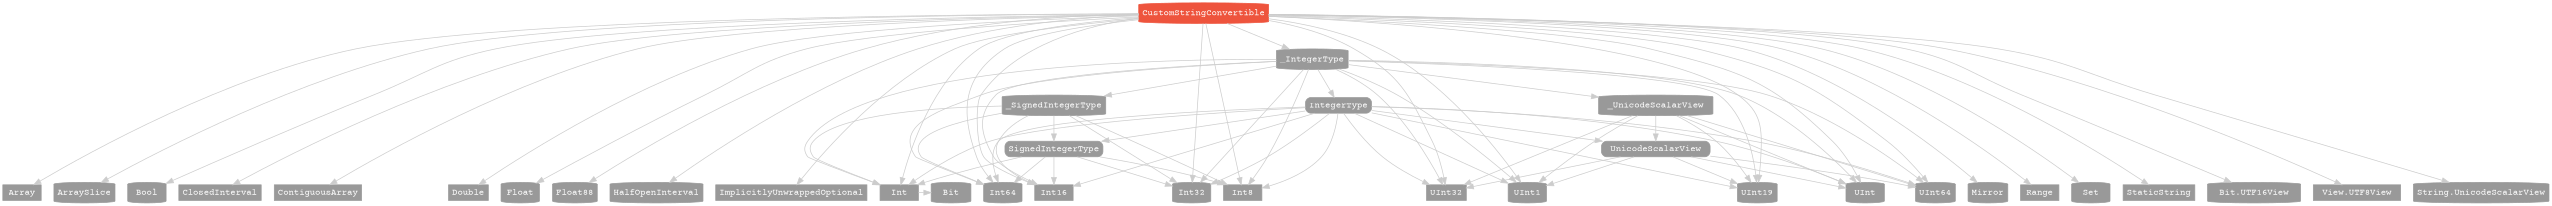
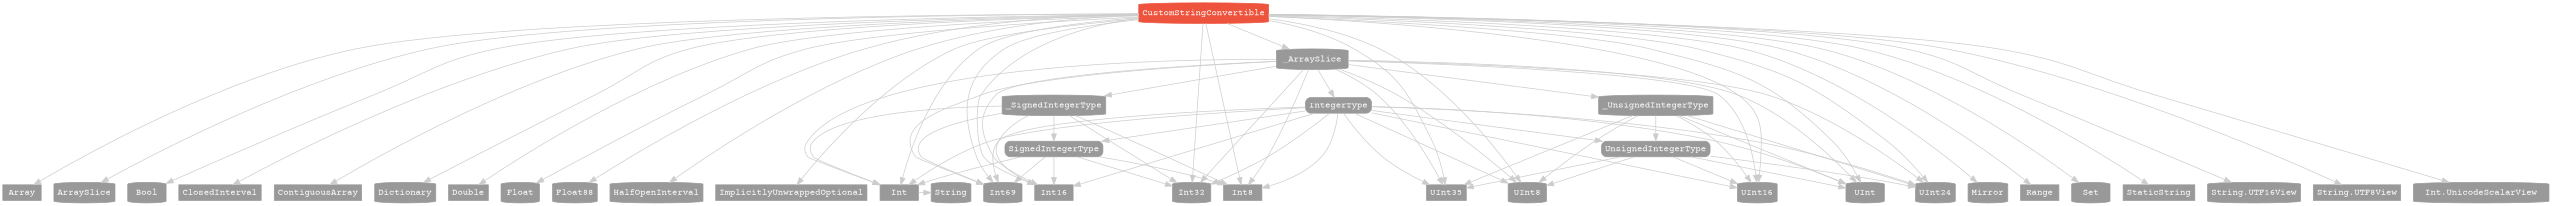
node "_IntegerType": label "_IntegerType" -> "_ArraySlice"
node "_UnicodeScalarView": label "_UnicodeScalarView" -> "_UnsignedIntegerType"
node "UnicodeScalarView": label "UnicodeScalarView" -> "UnsignedIntegerType"
node "Dictionary": added
node "Bit": label "Bit" -> "String"
node "Int64": label "Int64" -> "Int69"
node "UInt32": label "UInt32" -> "UInt35"
node "UInt1": label "UInt1" -> "UInt8"
node "UInt19": label "UInt19" -> "UInt16"
node "UInt64": label "UInt64" -> "UInt24"
node "Bit.UTF16View": label "Bit.UTF16View" -> "String.UTF16View"
node "View.UTF8View": label "View.UTF8View" -> "String.UTF8View"
node "String.UnicodeScalarView": label "String.UnicodeScalarView" -> "Int.UnicodeScalarView"
